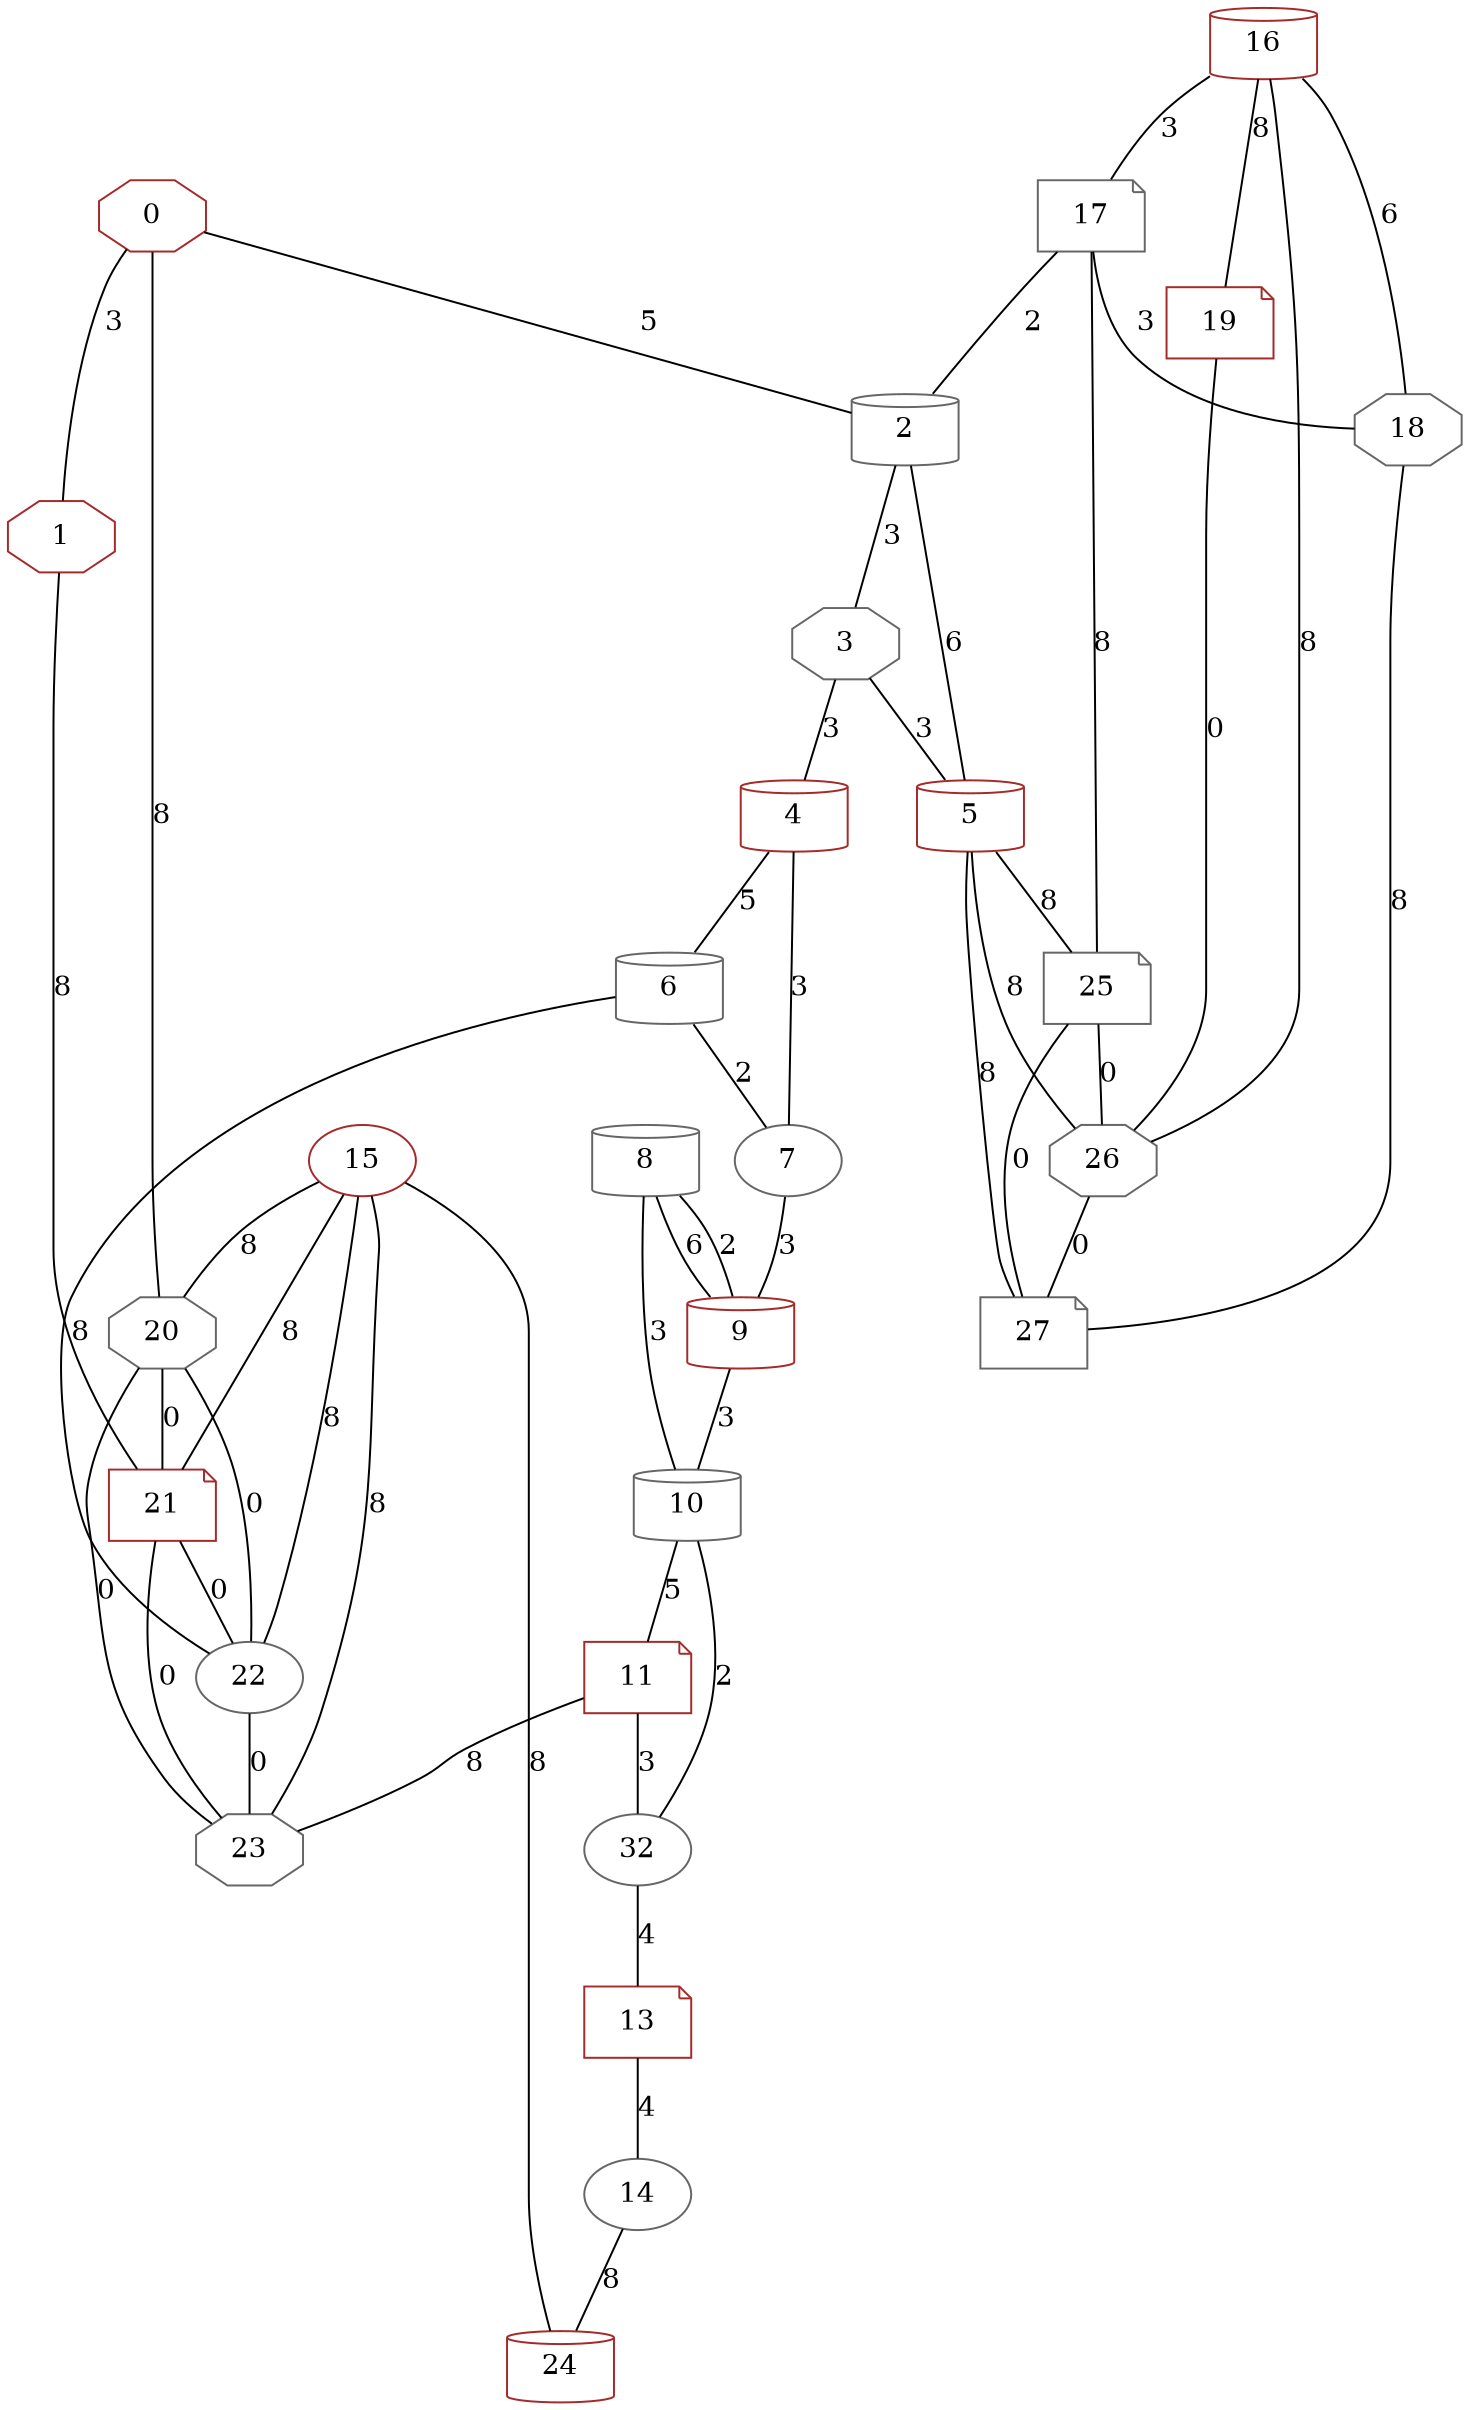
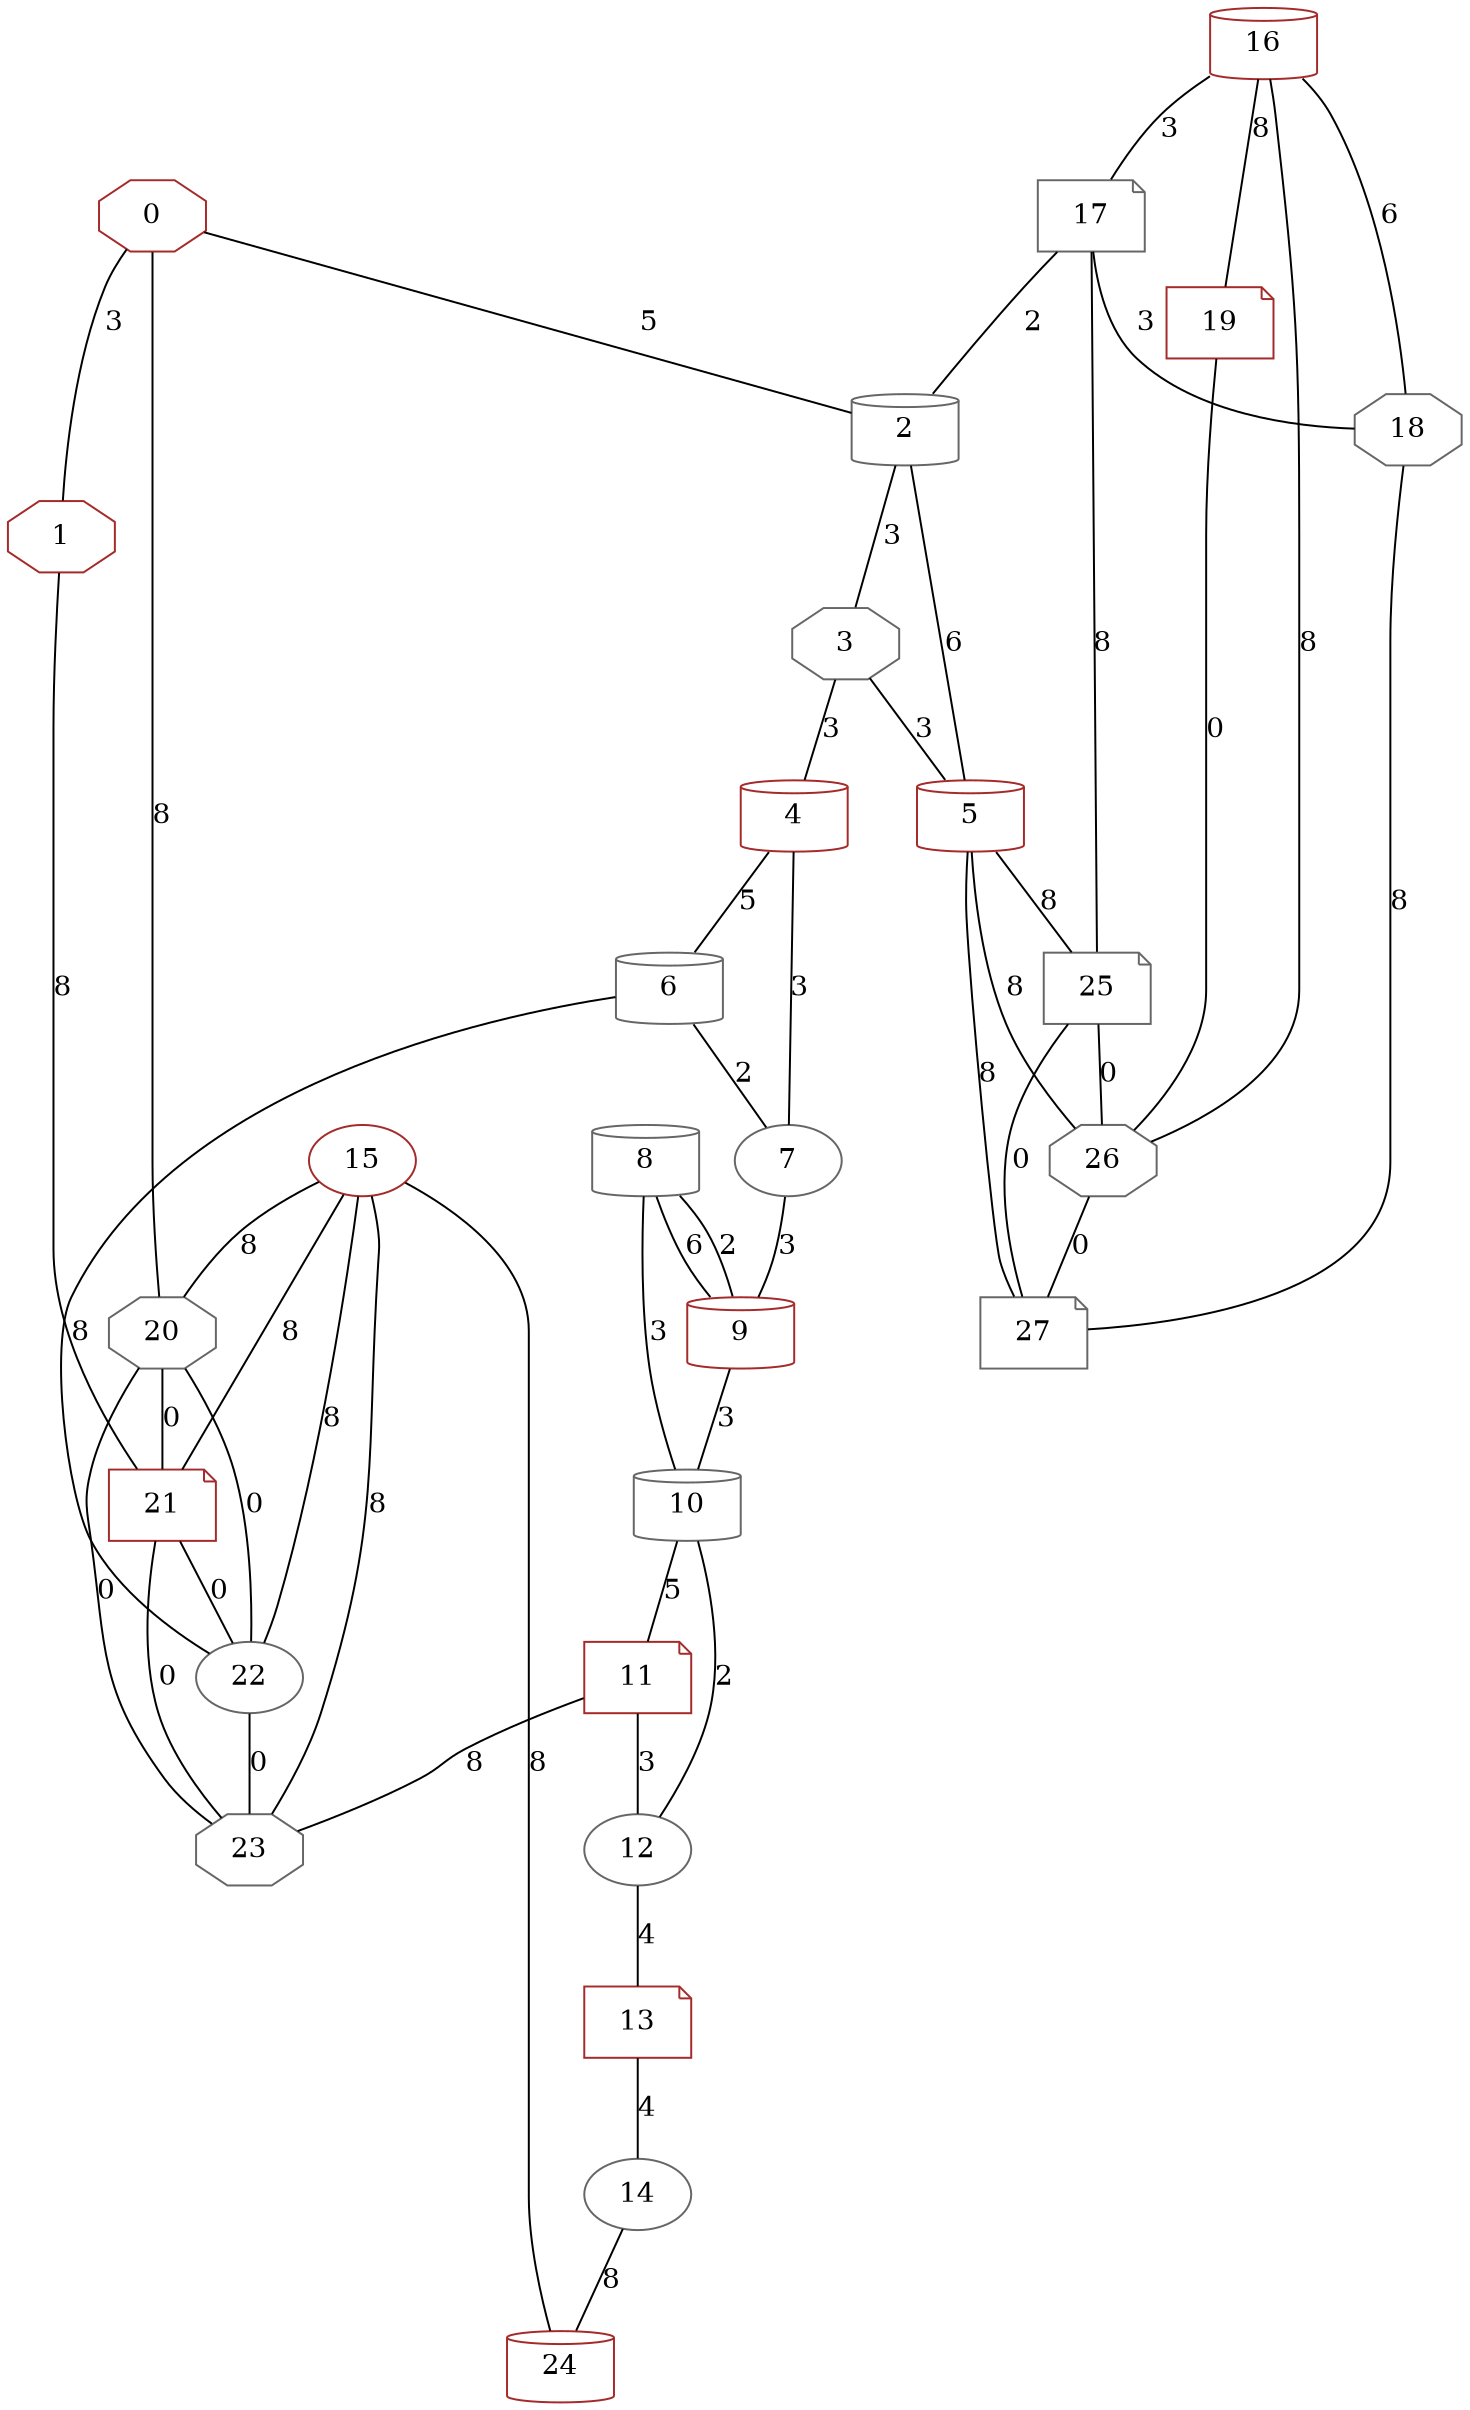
node "32": label "32" -> "12"
